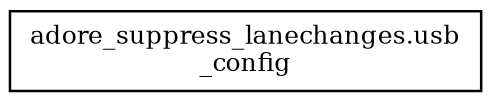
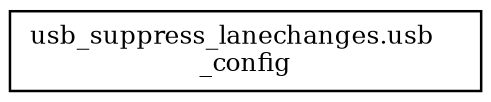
node "adore_suppress_lanechanges.usb _config": label "adore_suppress_lanechanges.usb _config" -> "usb_suppress_lanechanges.usb _config"
